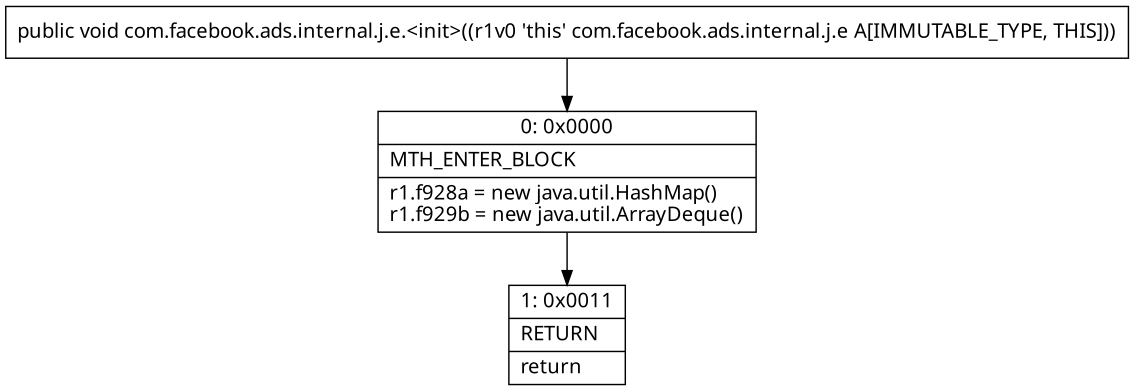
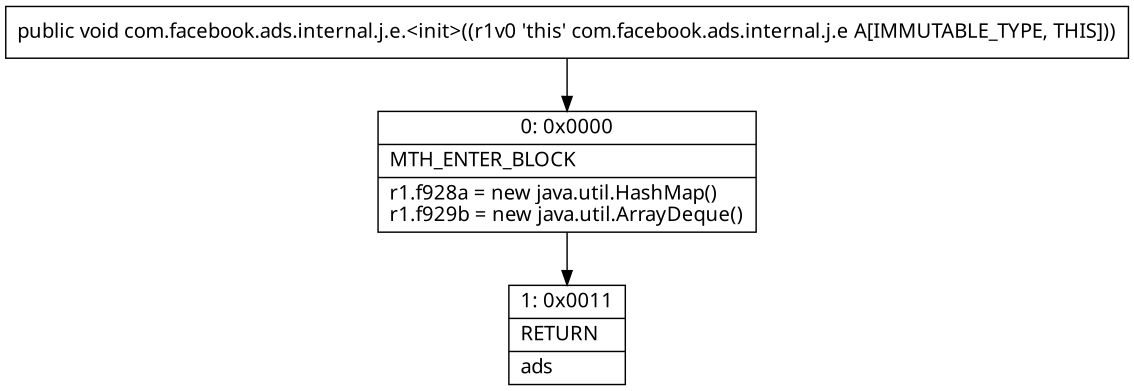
node "1: 0x0011": text "return" -> "ads"
